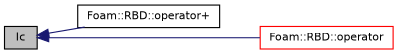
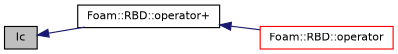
edge "Foam::RBD::operator" -> "Ic": now "Foam::RBD::operator" -> "Foam::RBD::operator+"
